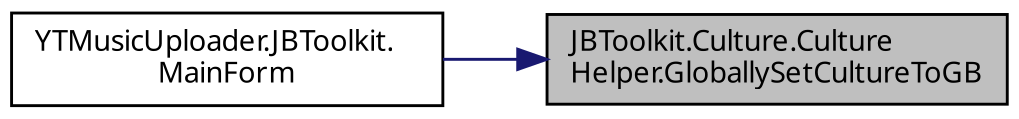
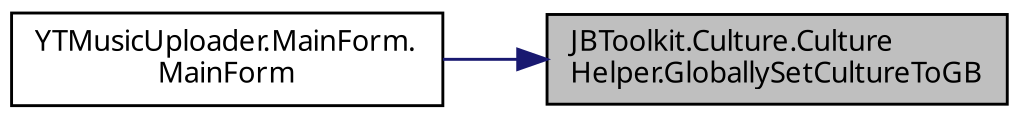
node "YTMusicUploader.JBToolkit. MainForm": label "YTMusicUploader.JBToolkit. MainForm" -> "YTMusicUploader.MainForm. MainForm"
